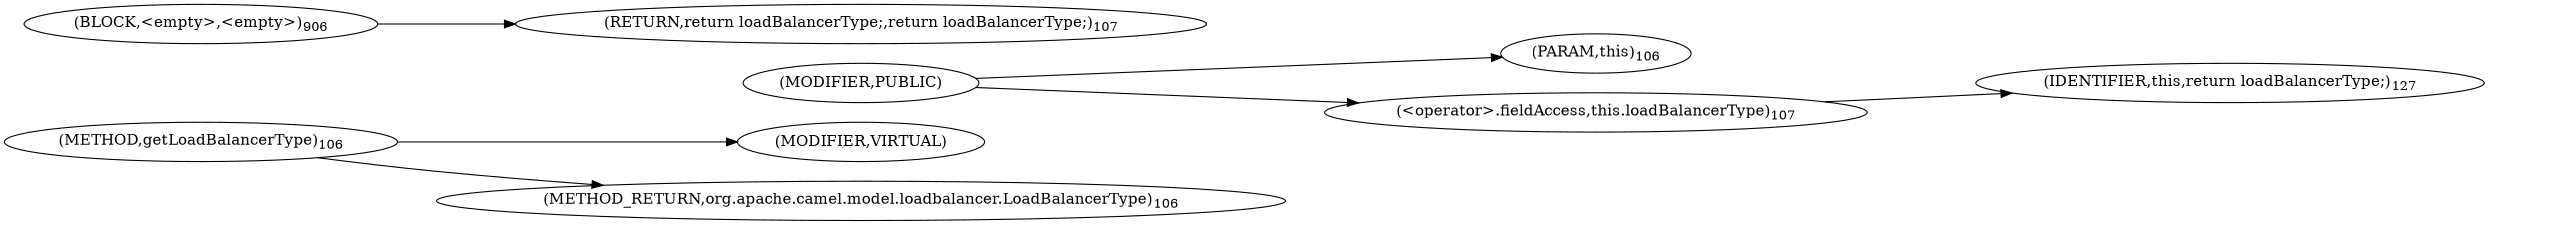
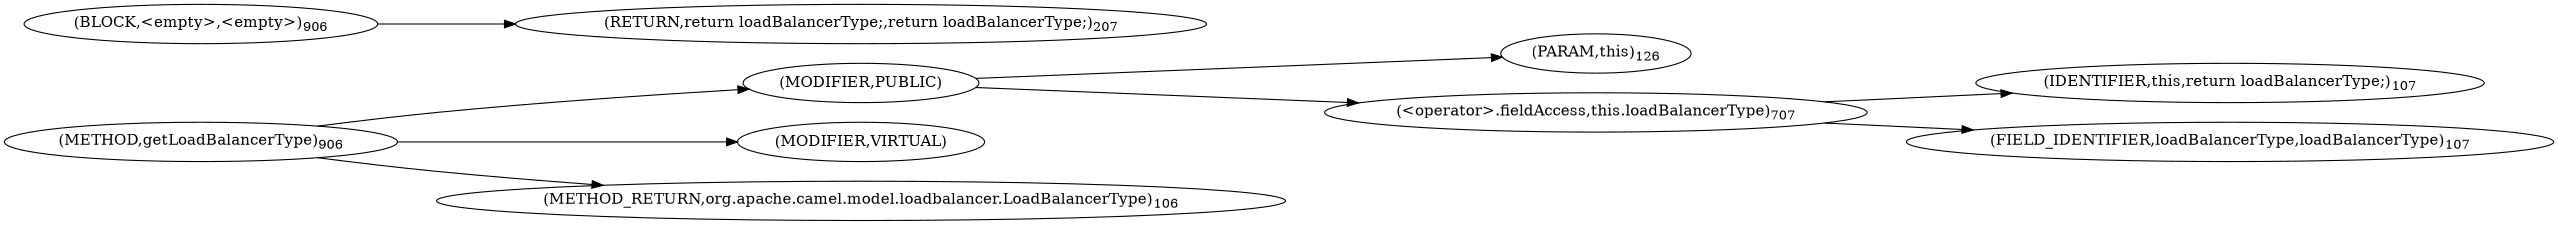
node "(RETURN,return loadBalancerType;,return loadBalancerType;)": text "107" -> "207"
node "(PARAM,this)": text "106" -> "126"
node "(IDENTIFIER,this,return loadBalancerType;)": text "127" -> "107"
edge "(METHOD,getLoadBalancerType)" -> "(MODIFIER,PUBLIC)": added
node "(<operator>.fieldAccess,this.loadBalancerType)": text "107" -> "707"
node "(METHOD,getLoadBalancerType)": text "106" -> "906"
node "(FIELD_IDENTIFIER,loadBalancerType,loadBalancerType)": added
